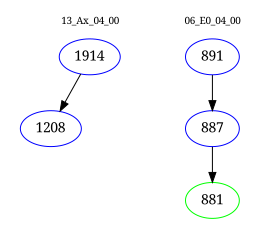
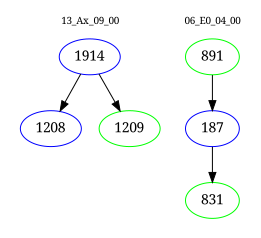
cluster "13_Ax_04_00": label "13_Ax_04_00" -> "13_Ax_09_00"
node "891": color blue -> green
node "1209": added
node "887": label "887" -> "187"
node "881": label "881" -> "831"
